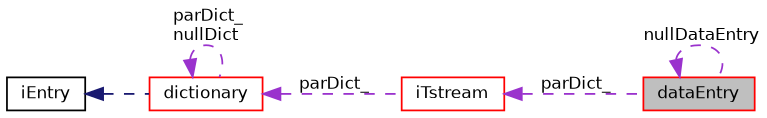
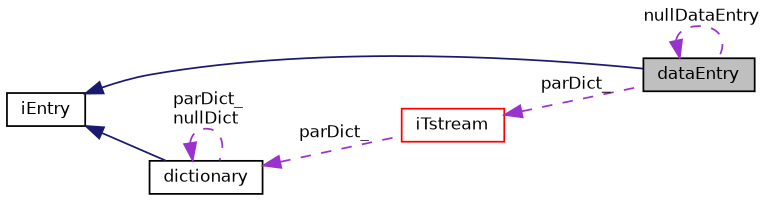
edge "dataEntry" -> "iEntry": added
edge "dictionary" -> "iEntry": style dashed -> solid
node "dictionary": color red -> black
node "dataEntry": color red -> black
